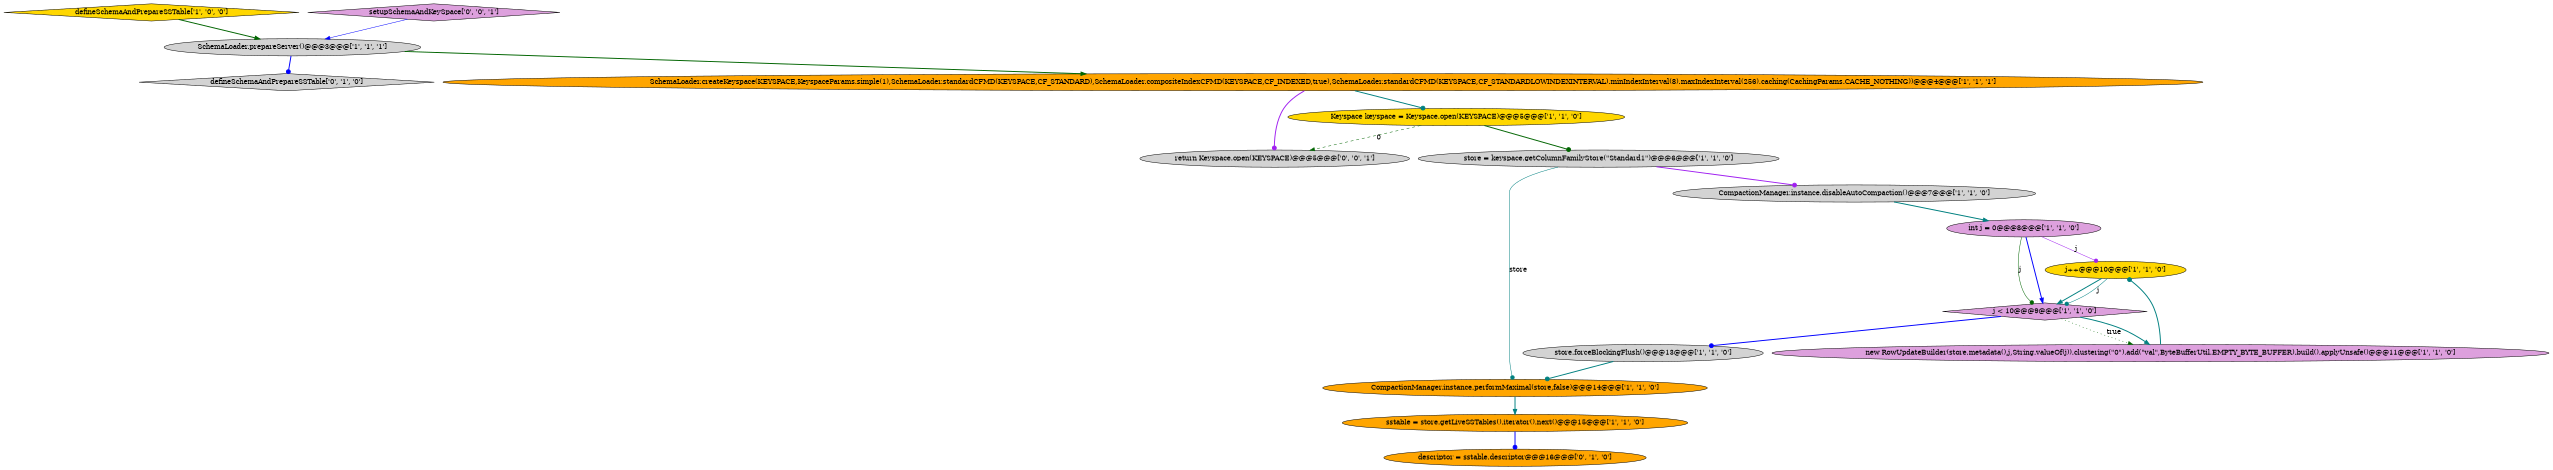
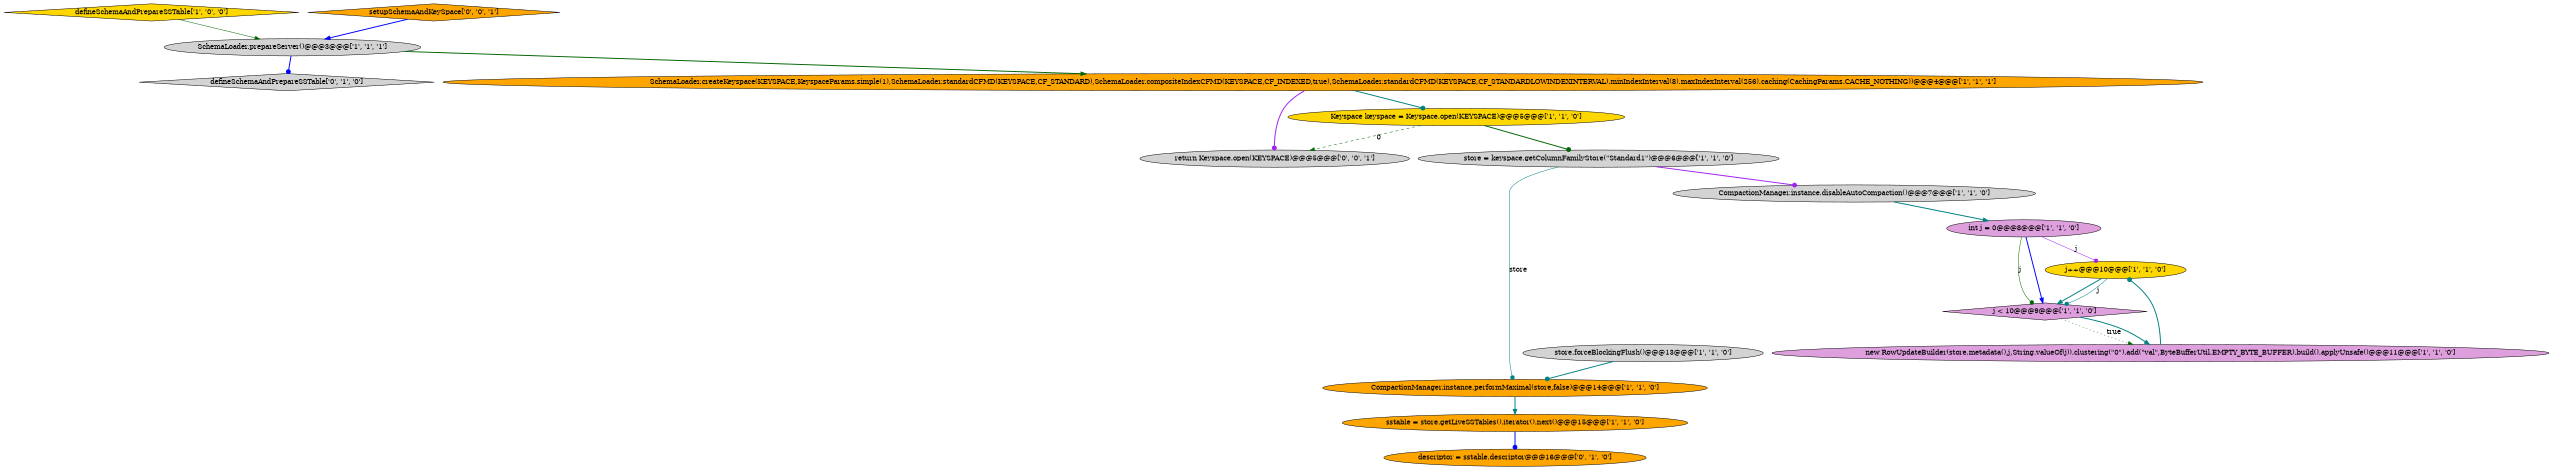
node "setupSchemaAndKeySpace['0', '0', '1']": fillcolor plum -> orange
edge "defineSchemaAndPrepareSSTable['1', '0', '0']" -> "SchemaLoader.prepareServer()@@@3@@@['1', '1', '1']": style bold -> solid
edge "setupSchemaAndKeySpace['0', '0', '1']" -> "SchemaLoader.prepareServer()@@@3@@@['1', '1', '1']": style solid -> bold
edge "j < 10@@@9@@@['1', '1', '0']" -> "store.forceBlockingFlush()@@@13@@@['1', '1', '0']": removed
